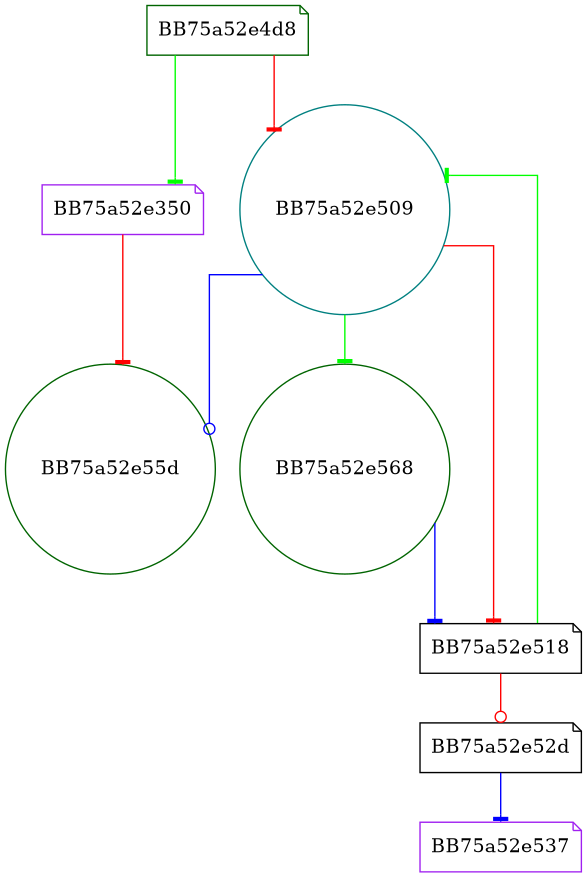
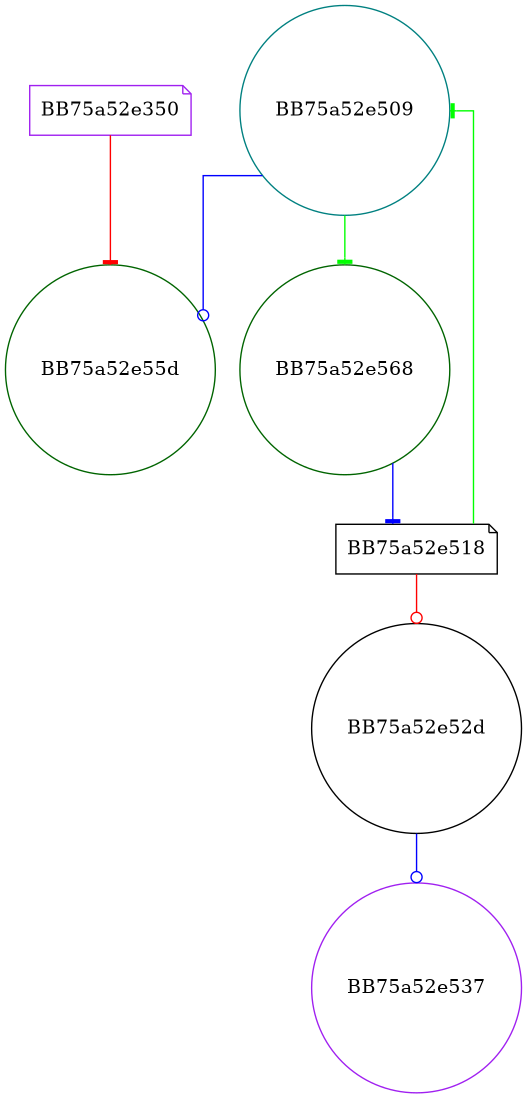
node "BB75a52e4d8": removed
edge "BB75a52e509" -> "BB75a52e518": removed
node "BB75a52e52d": shape note -> circle
edge "BB75a52e52d" -> "BB75a52e537": arrowhead tee -> odot
node "BB75a52e537": shape note -> circle
